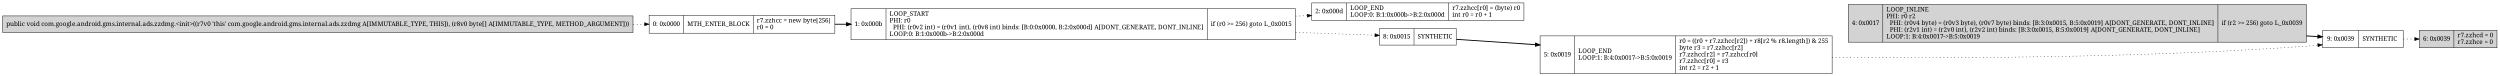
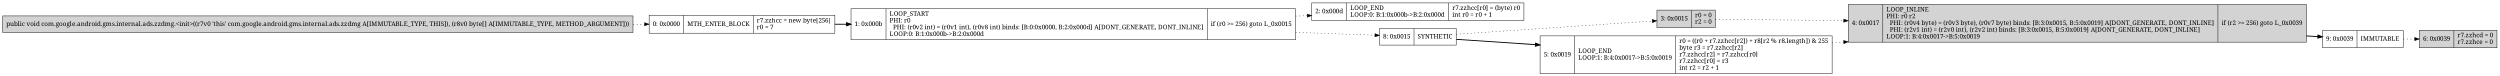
node "3: 0x0015": added
node "0: 0x0000": text "r0 = 0" -> "r0 = 7"
node "9: 0x0039": text "SYNTHETIC" -> "IMMUTABLE"
edge "5: 0x0019" -> "9: 0x0039": now "5: 0x0019" -> "4: 0x0017"
